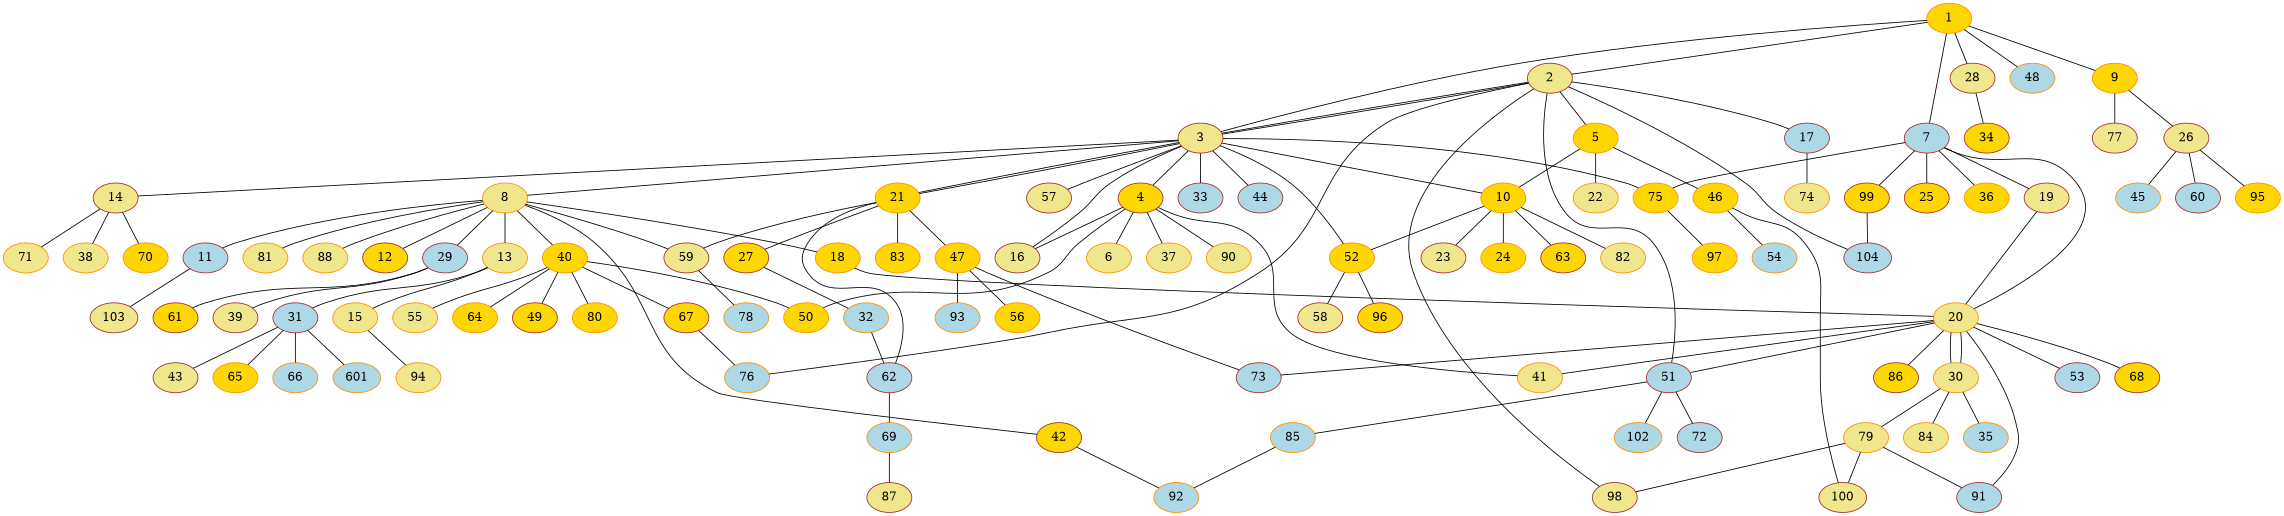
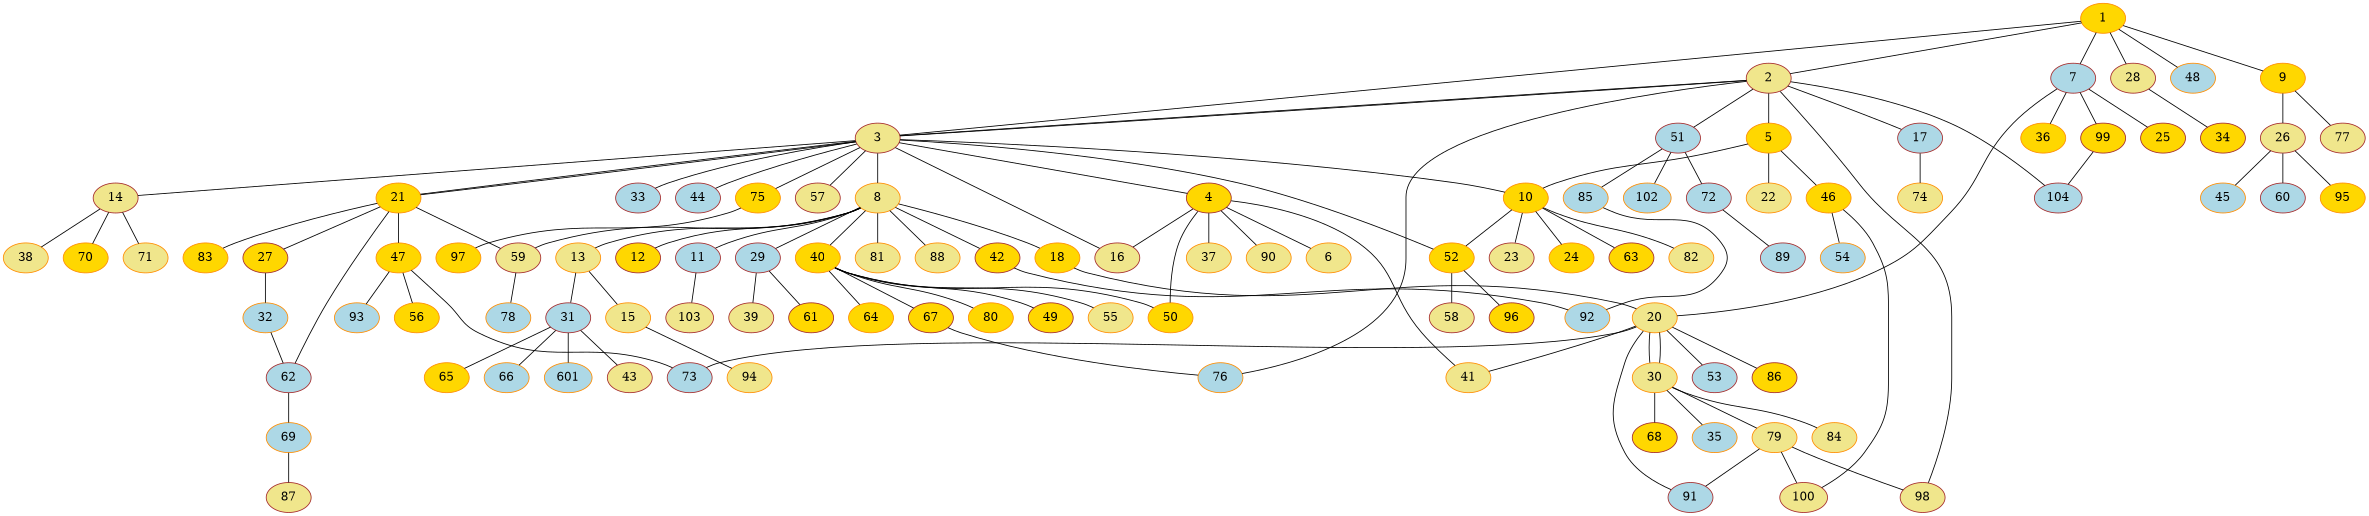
edge "7" -- "75": removed
node "19": removed
node "89": added
edge "20" -- "68": now "30" -- "68"
edge "20" -- "51": removed
